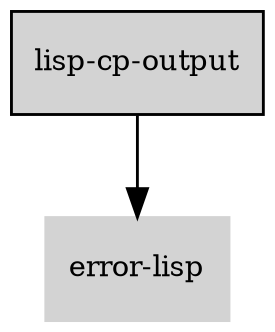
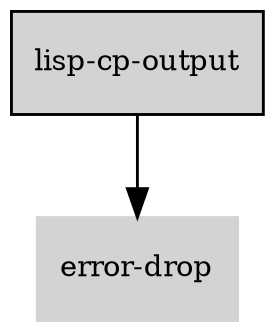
node "error-lisp": label "error-lisp" -> "error-drop"
